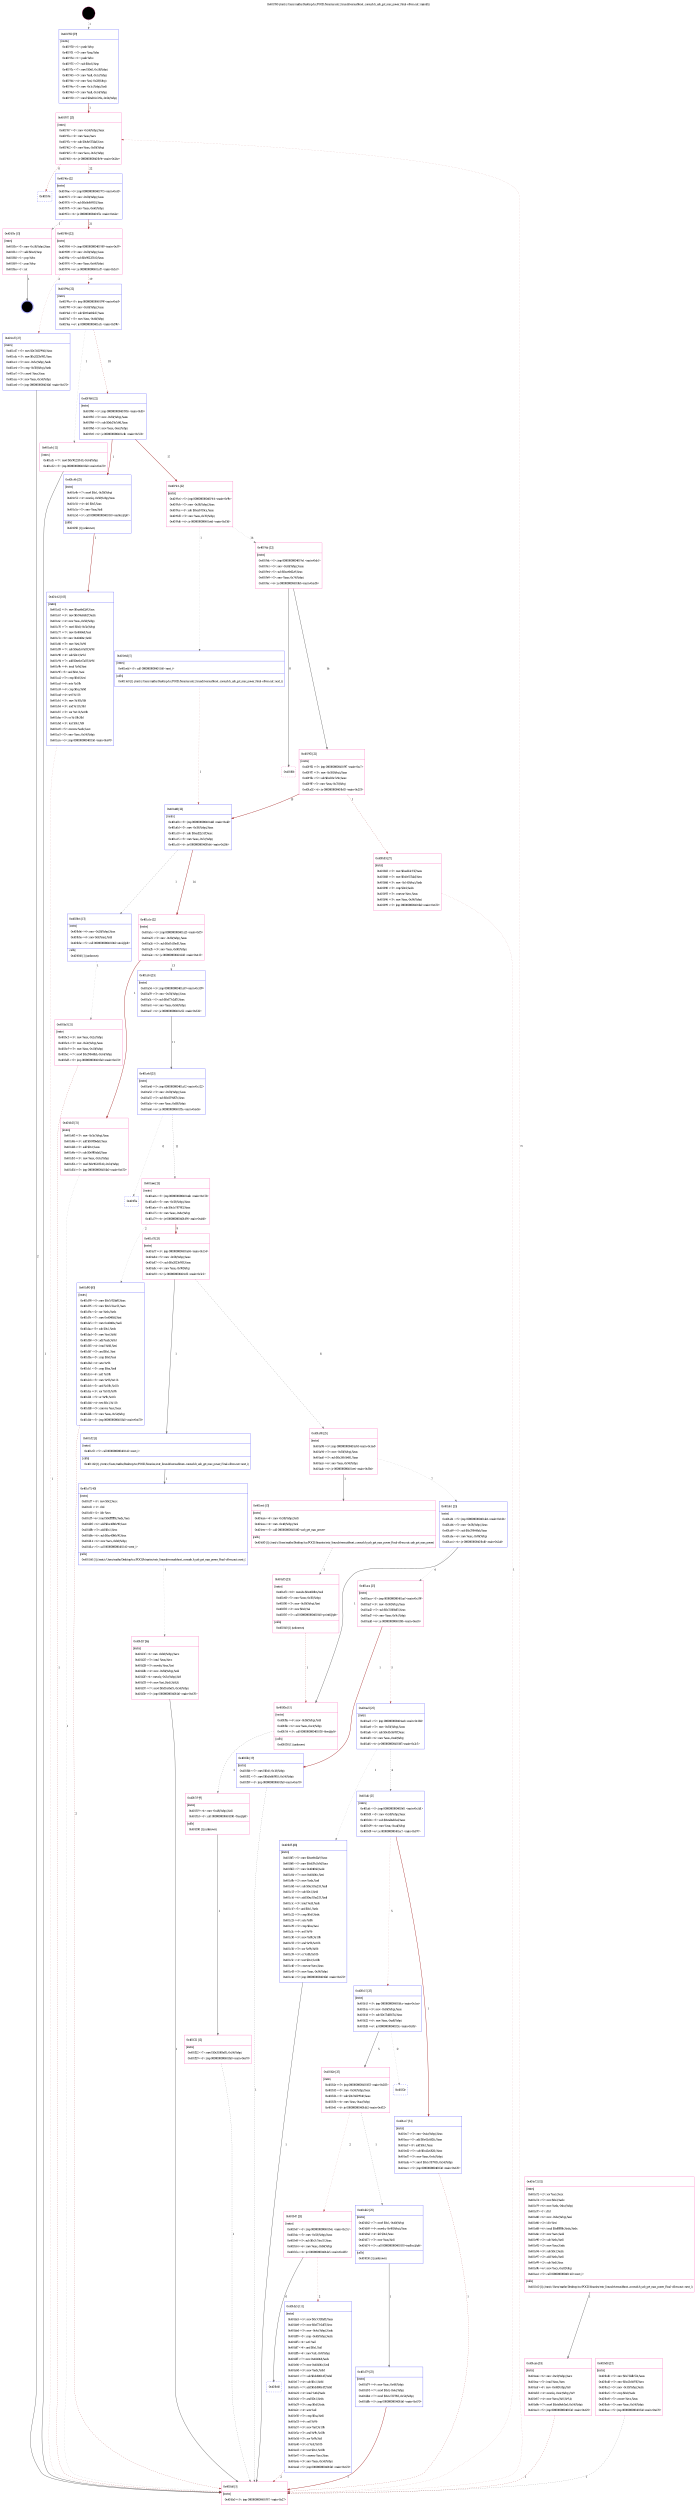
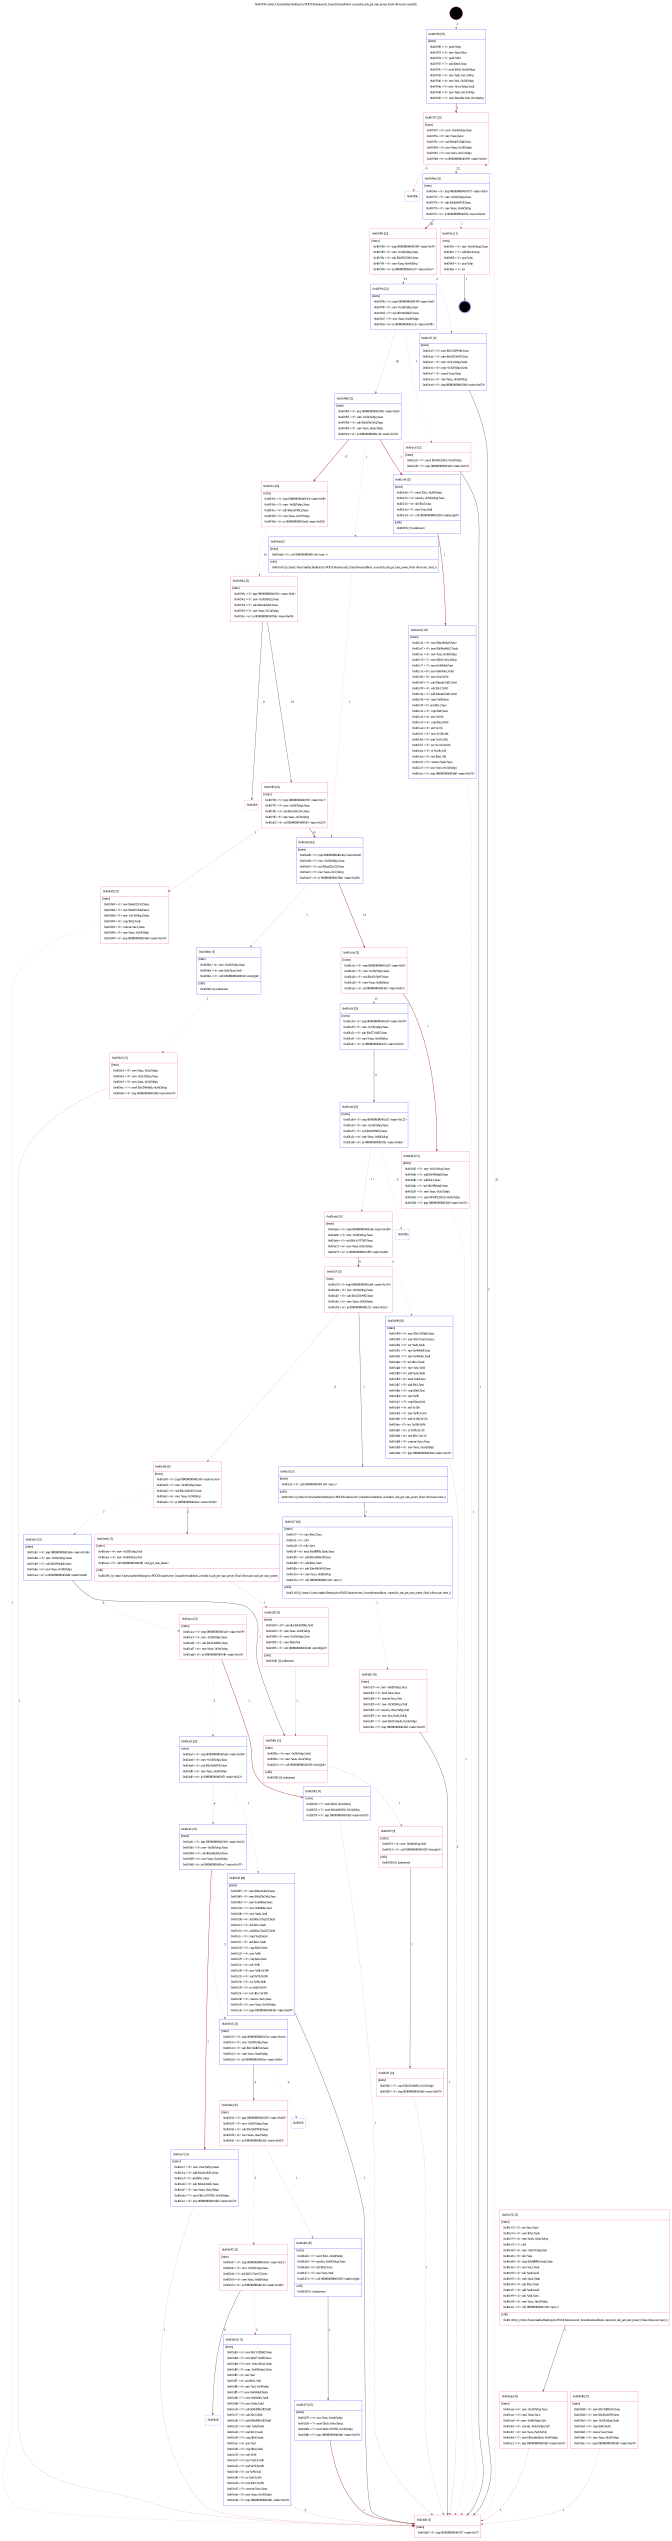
edge "0x4019c6 [22]" -> "0x401e6d [5]": now "0x4019b0 [22]" -> "0x401e6d [5]"
